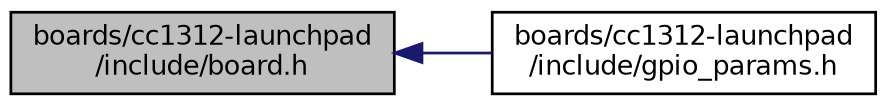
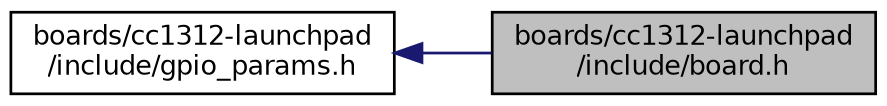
edge "boards/cc1312-launchpad /include/gpio_params.h" -> "boards/cc1312-launchpad /include/board.h": reversed
